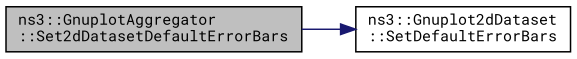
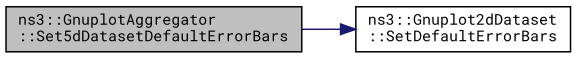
node "ns3::GnuplotAggregator ::Set2dDatasetDefaultErrorBars": label "ns3::GnuplotAggregator ::Set2dDatasetDefaultErrorBars" -> "ns3::GnuplotAggregator ::Set5dDatasetDefaultErrorBars"
